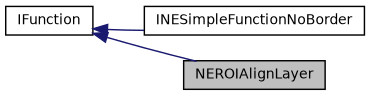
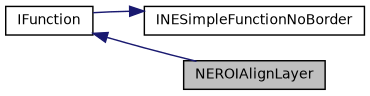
edge "INESimpleFunctionNoBorder" -> "IFunction": reversed
